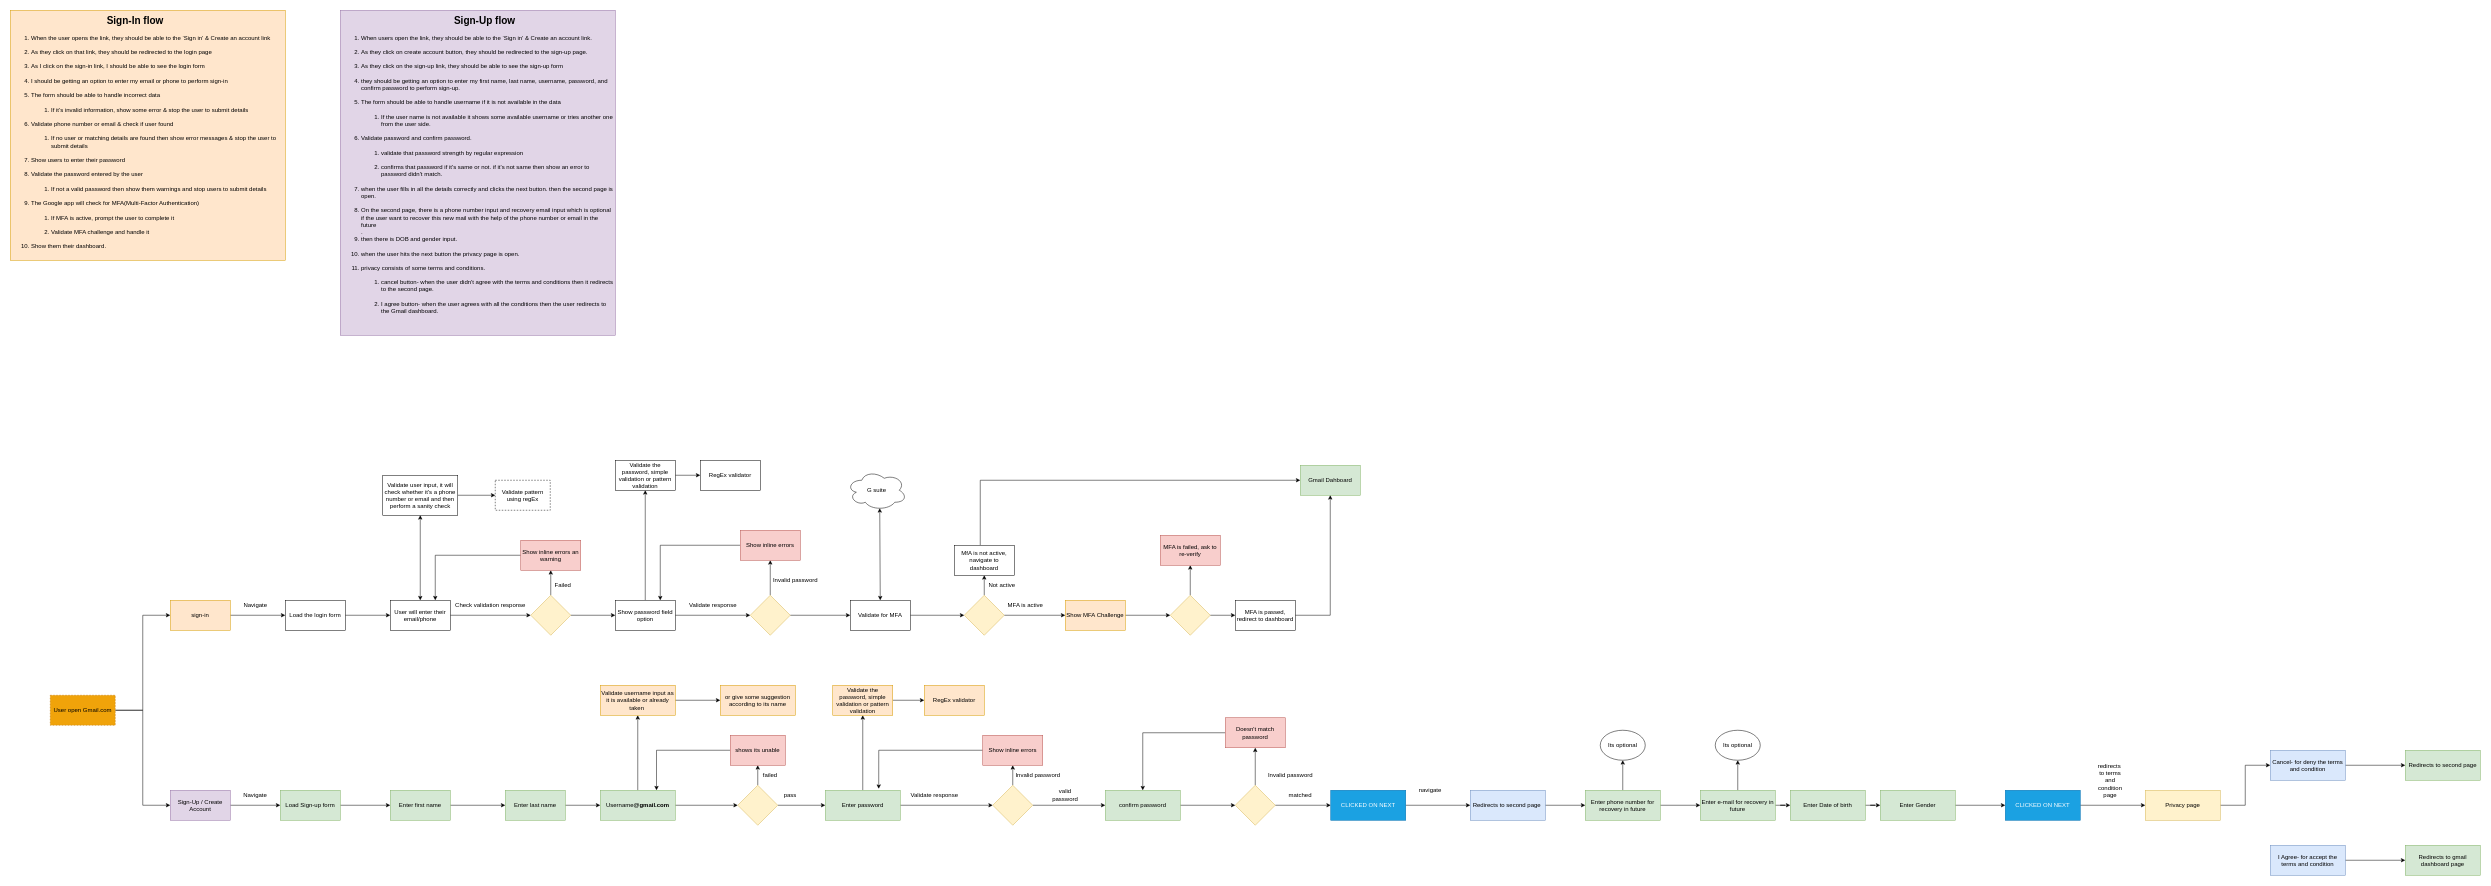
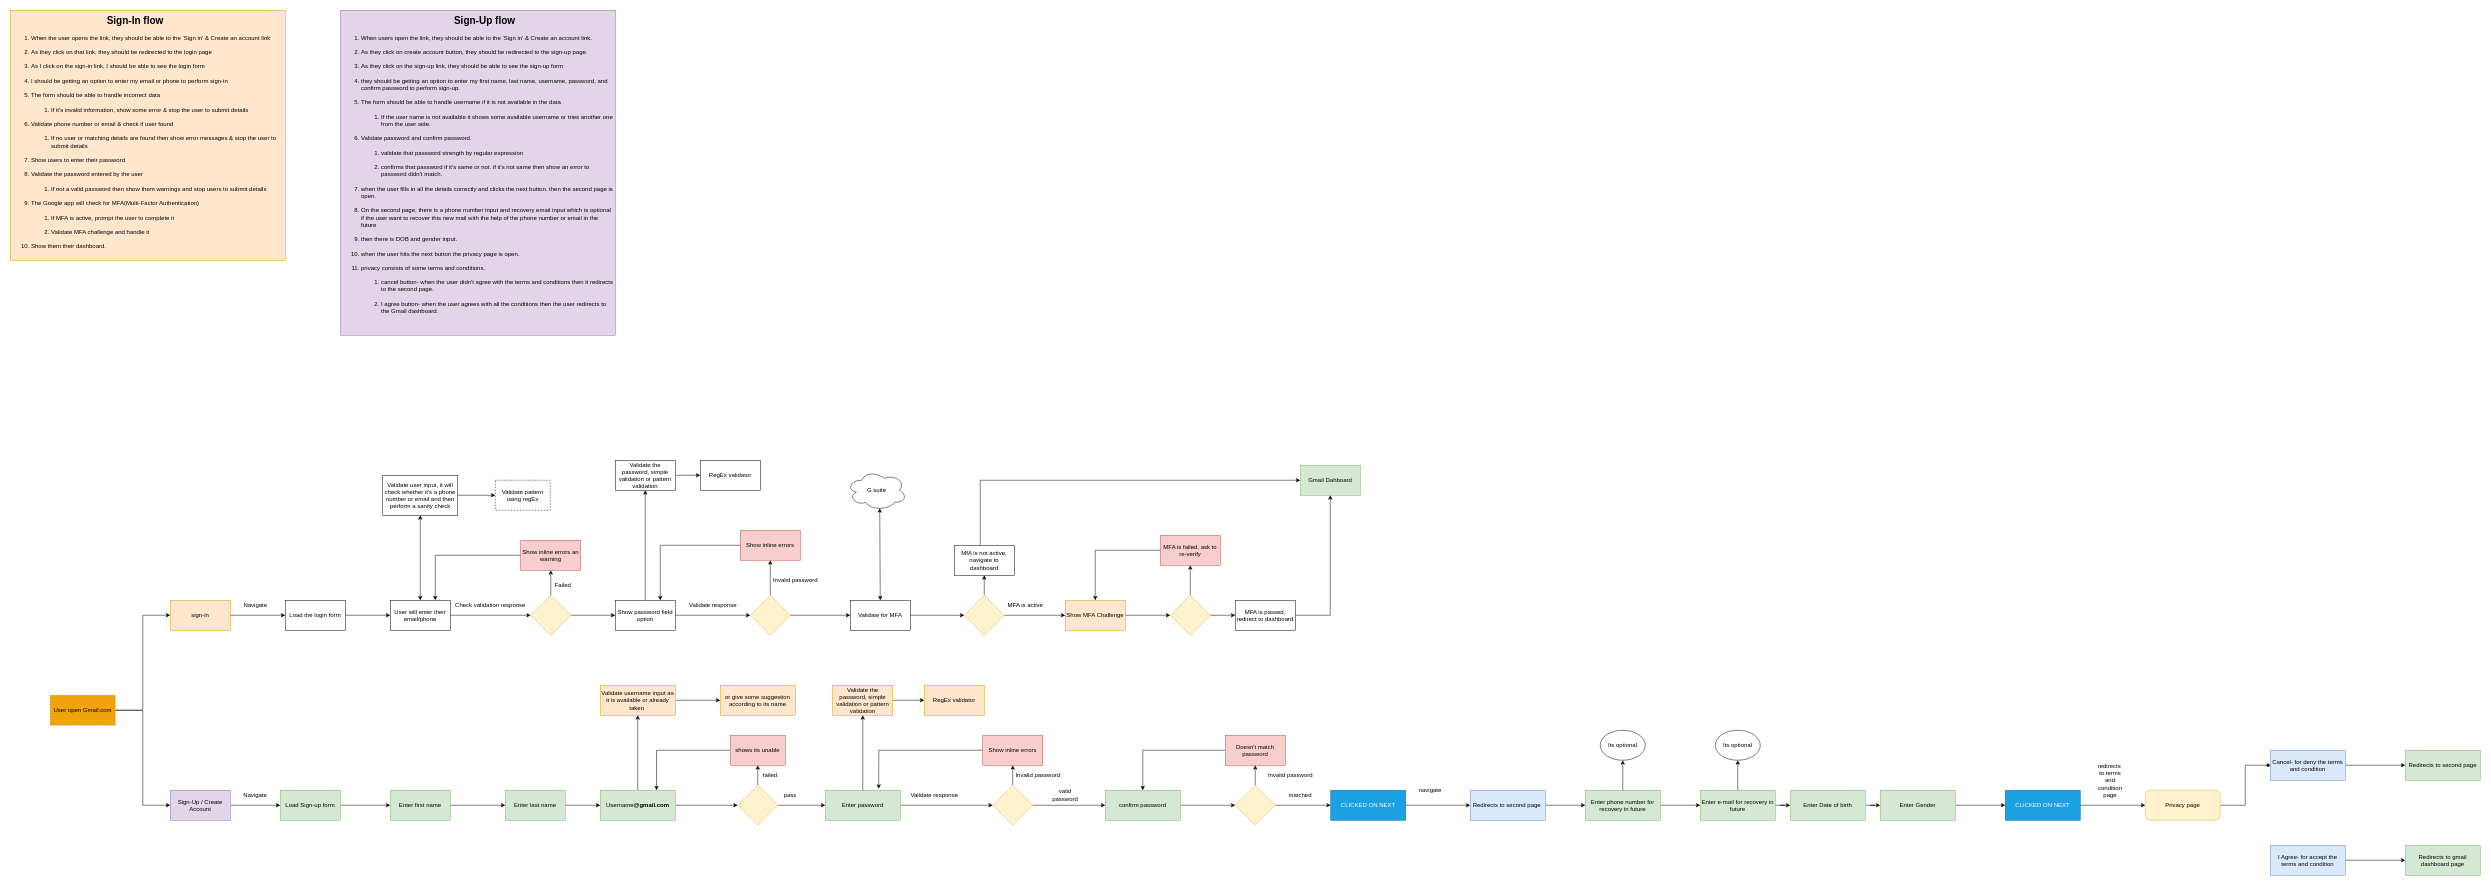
node "Not active": removed
edge "MFA is failed, ask to re-verify" -> "Show MFA Challenge": added
node "Doesn't match password": moved (1255, 733) -> (1255, 750)
edge "Privacy page" -> "Cancel- for deny the terms and condition": arrowhead classic -> diamond
node "Privacy page": shape rectangle -> rounded rectangle
